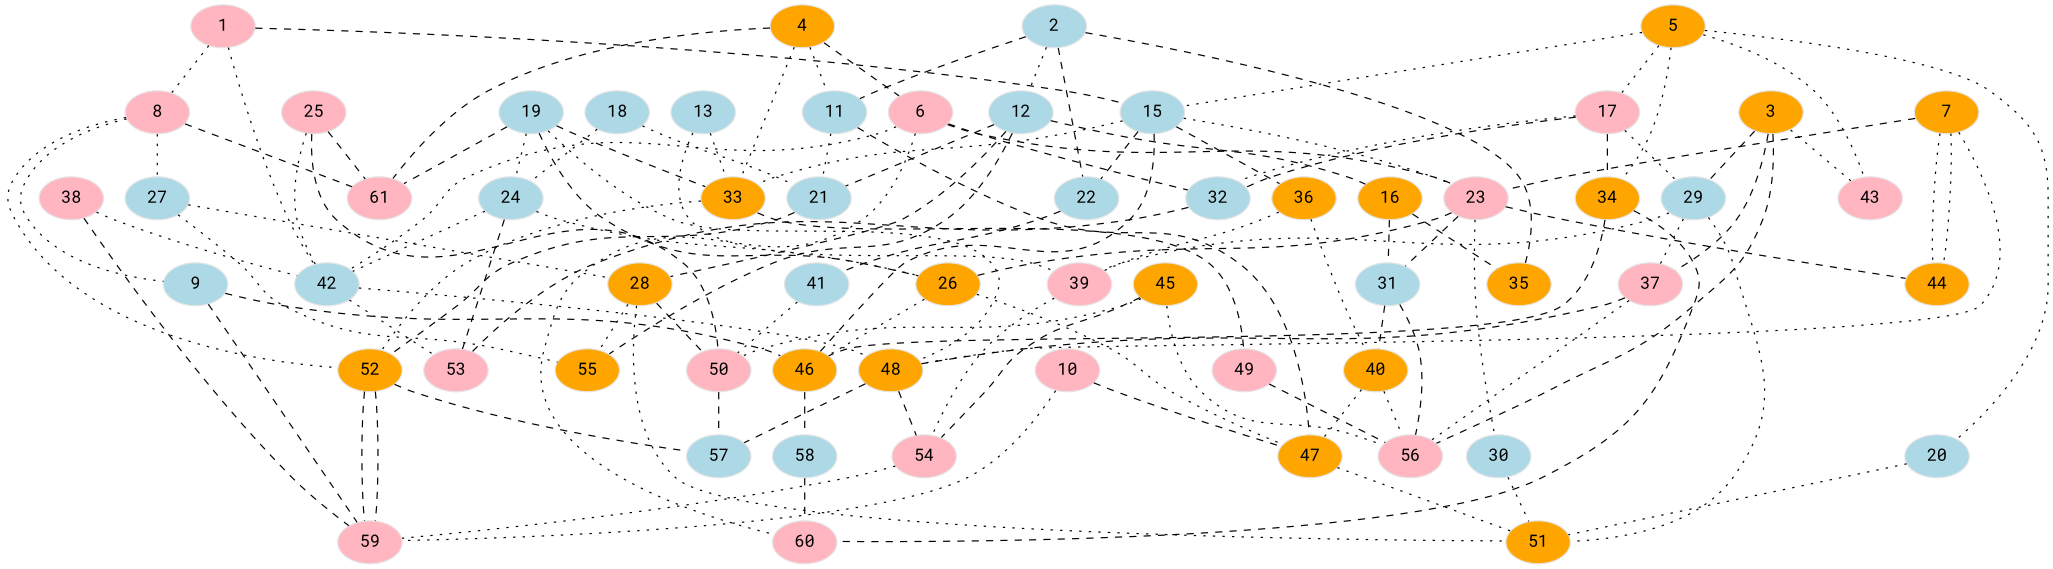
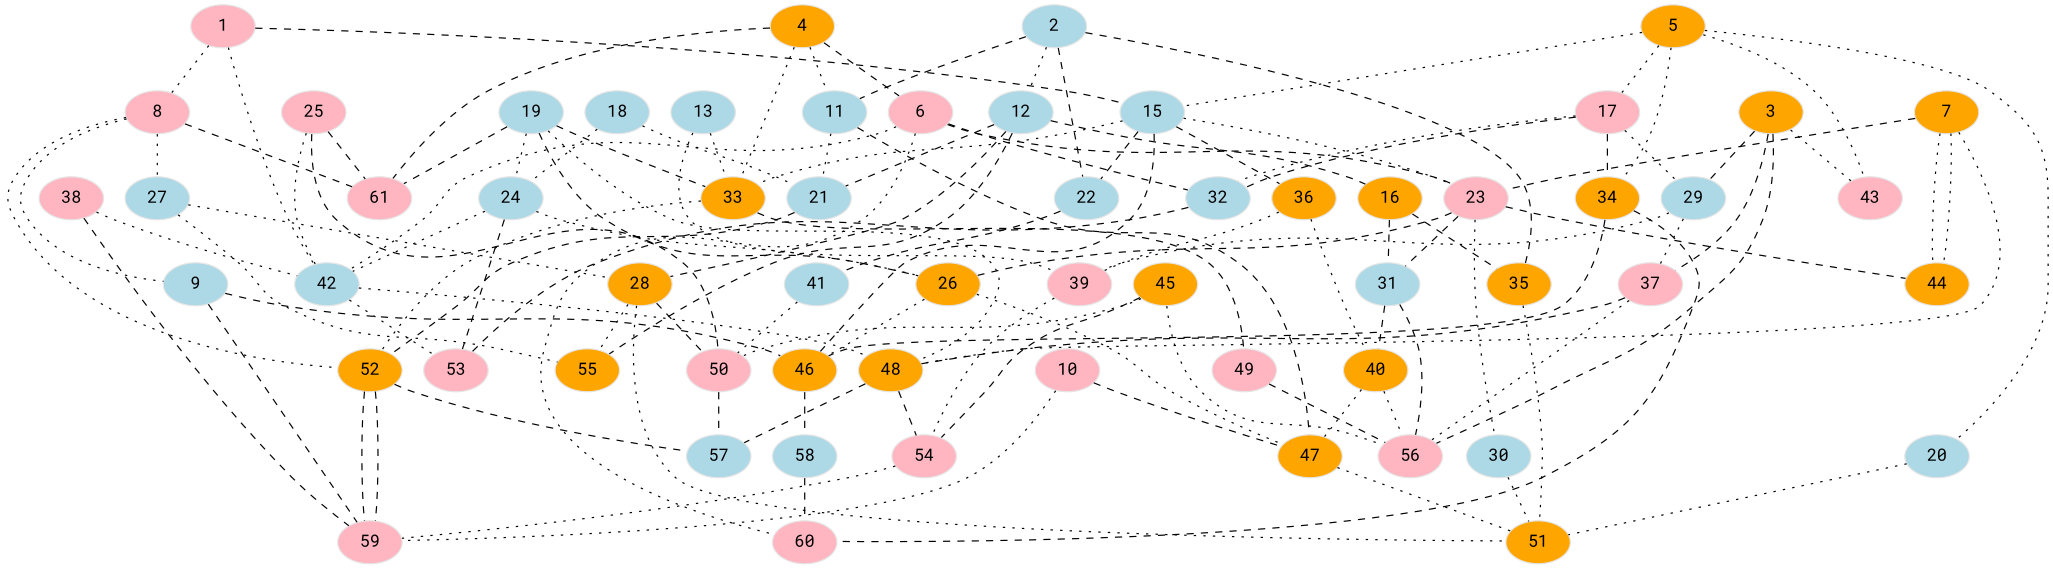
edge "29" -- "51": now "35" -- "51"
